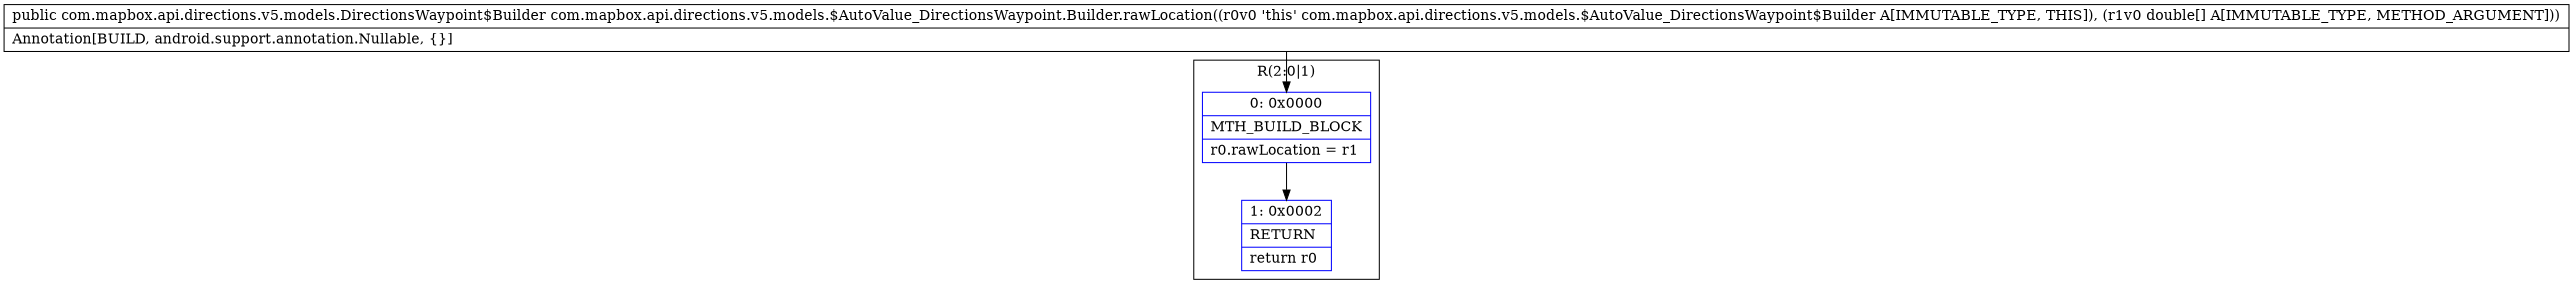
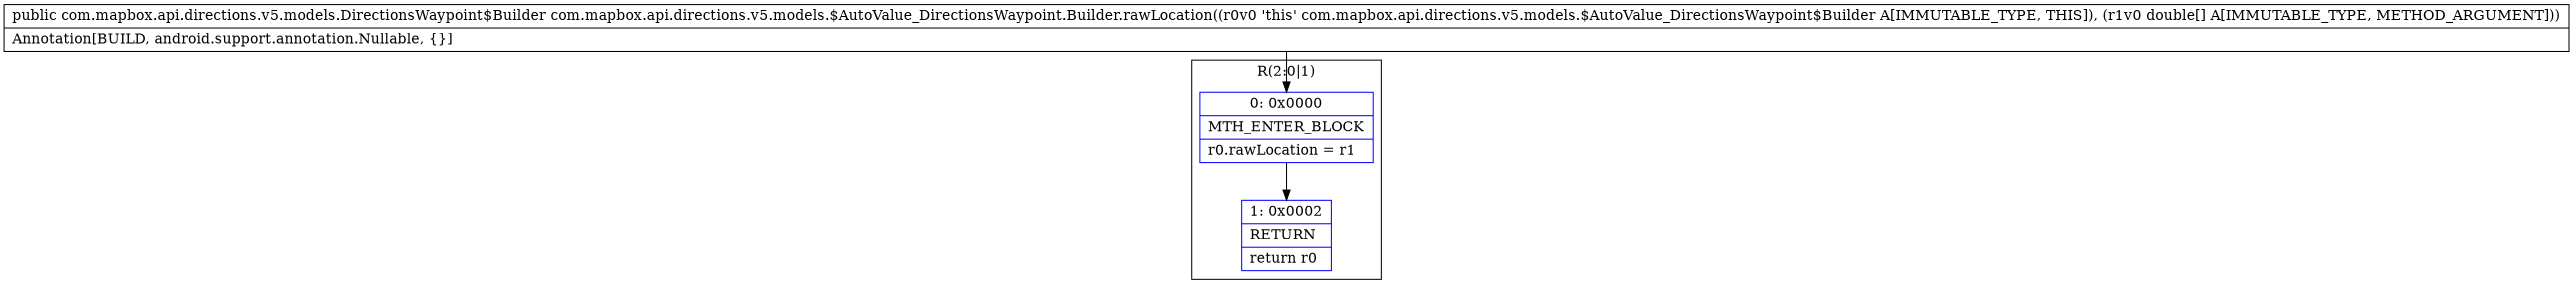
node "0: 0x0000": text "MTH_BUILD_BLOCK" -> "MTH_ENTER_BLOCK"
